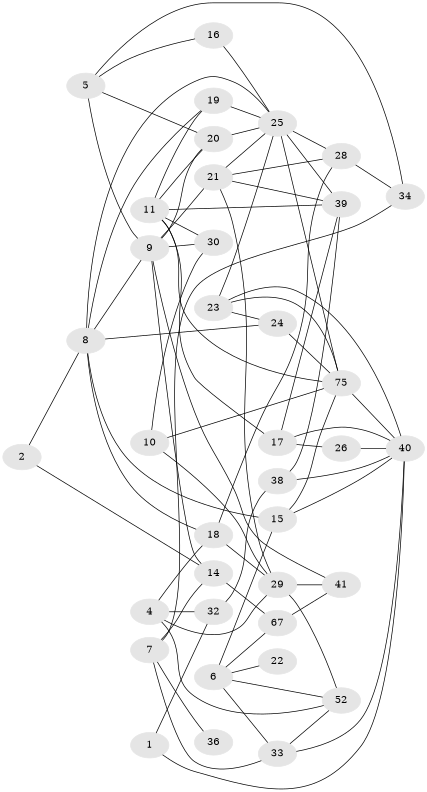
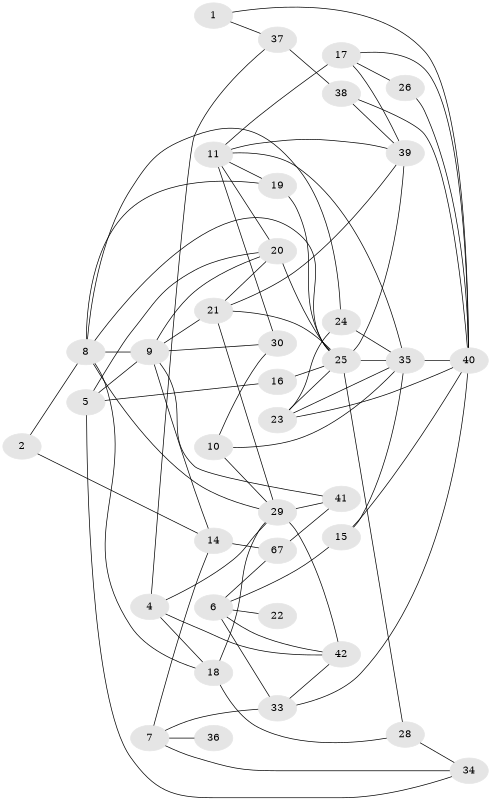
edge "28" -- "21": now "20" -- "21"
node "75": label "75" -> "35"
edge "8" -- "15": now "8" -- "29"
node "32": label "32" -> "37"
node "52": label "52" -> "42"
